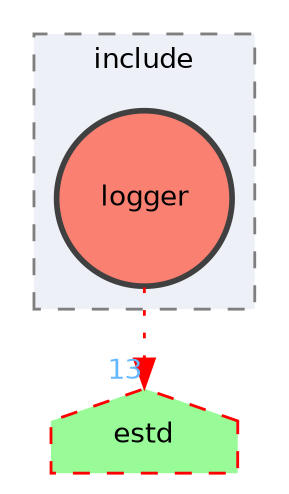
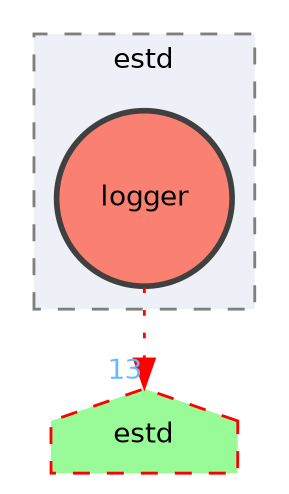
cluster "include": label "include" -> "estd"
